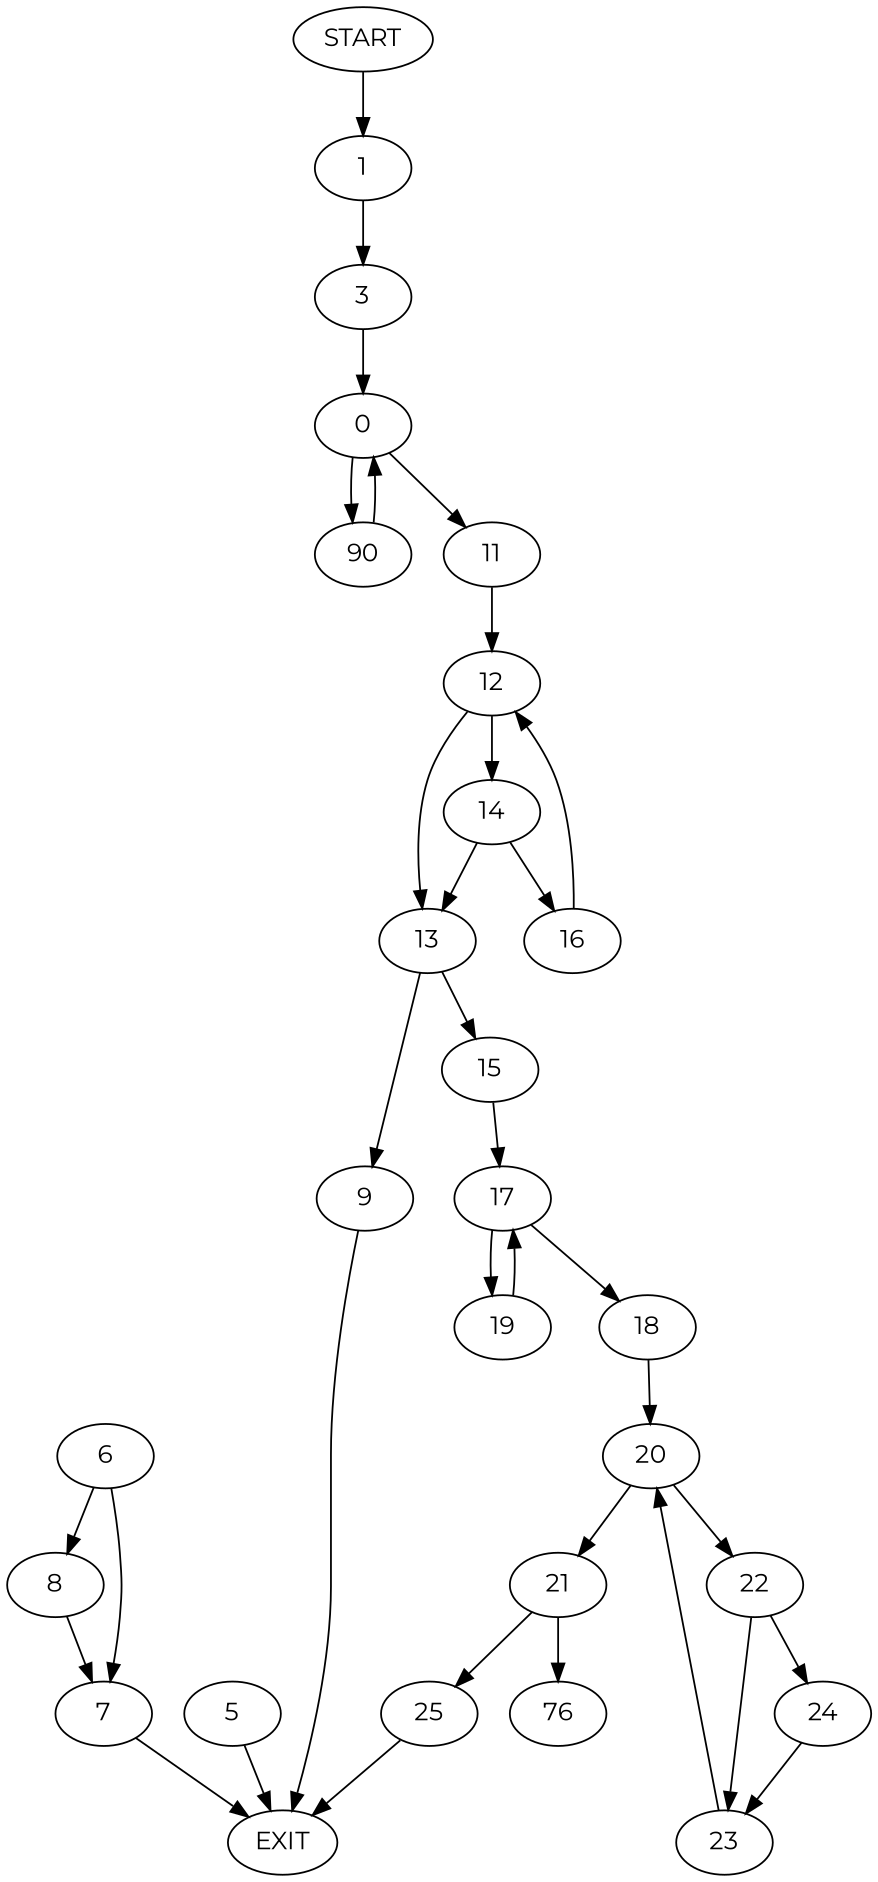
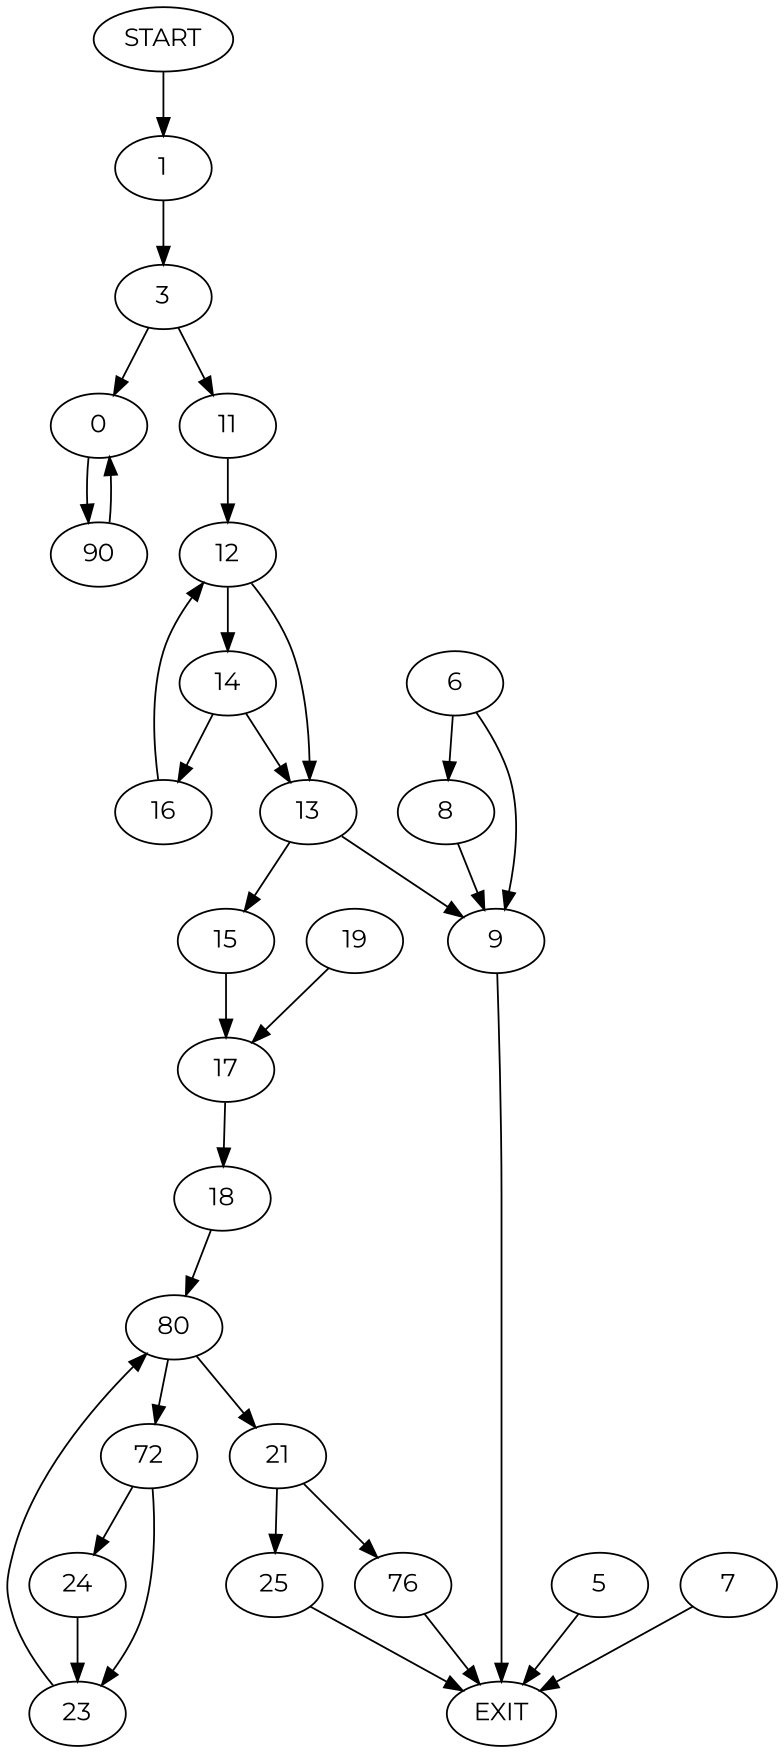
edge "0" -> "11": now "3" -> "11"
edge "17" -> "19": removed
node "20": label "20" -> "80"
edge "6" -> "7": now "6" -> "9"
node "22": label "22" -> "72"
edge "8" -> "7": now "8" -> "9"
edge "76" -> "EXIT": added
